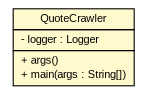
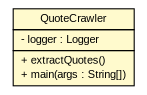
node "QuoteCrawler": text "+ args()" -> "+ extractQuotes()"
